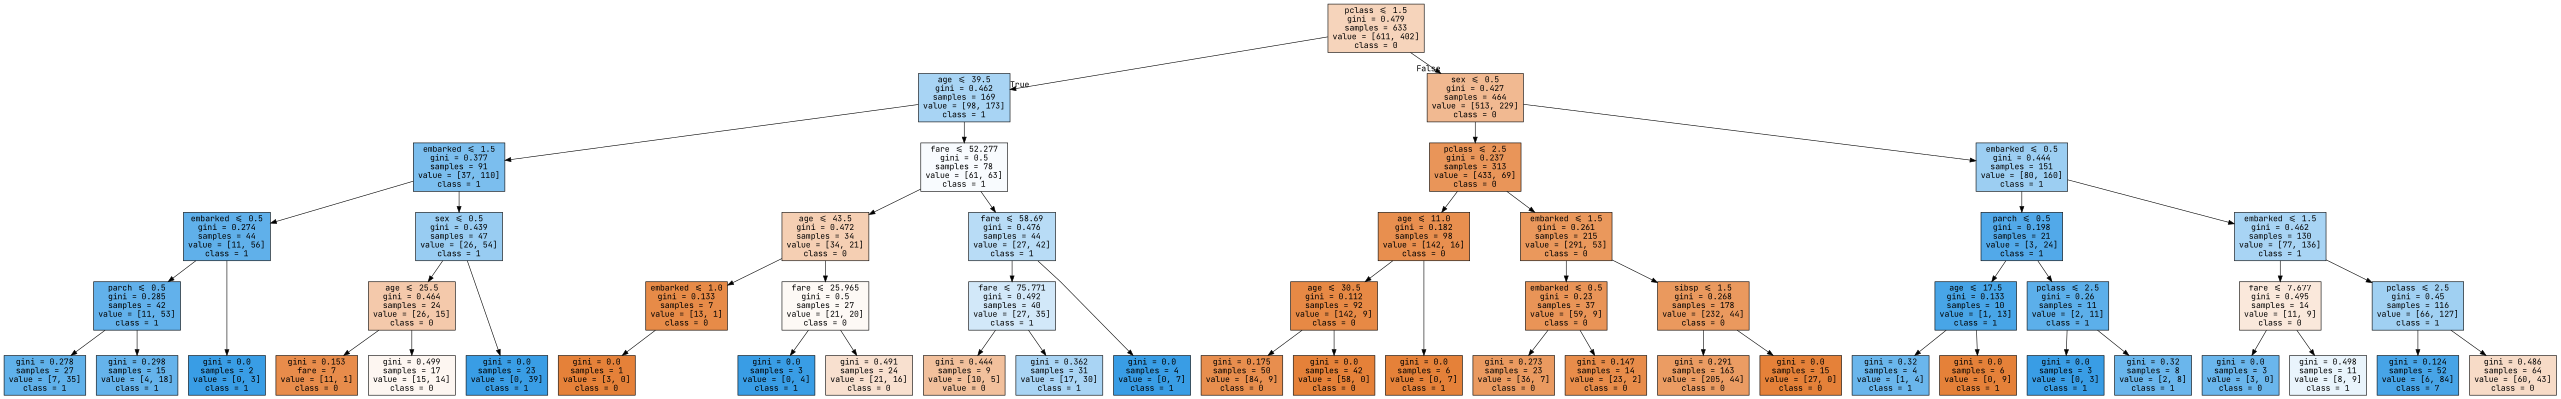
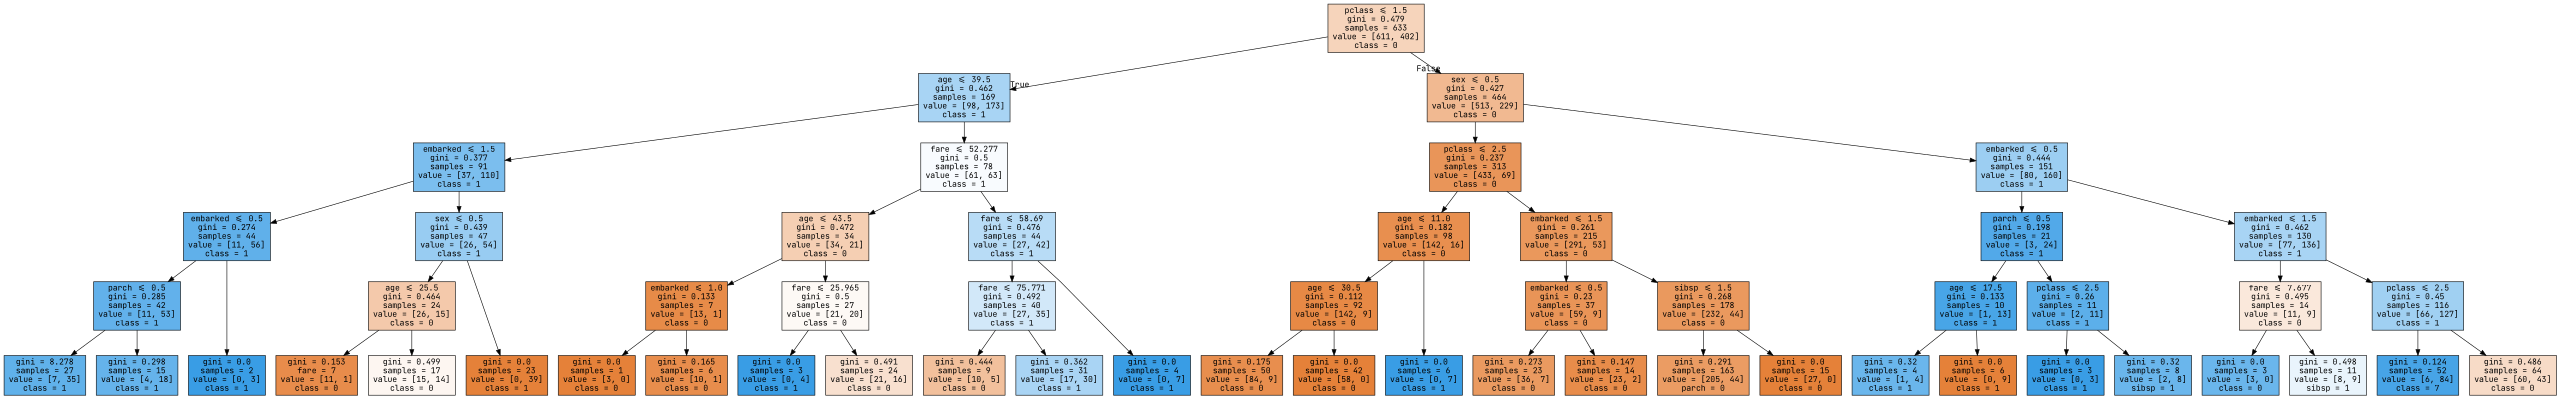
node "gini = 0.278 samples = 27 value = [7, 35] class = 1": label "gini = 0.278 samples = 27 value = [7, 35] class = 1" -> "gini = 8.278 samples = 27 value = [7, 35] class = 1"
node "gini = 0.0 samples = 23 value = [0, 39] class = 1": fillcolor #399de5ff -> #e58139ff
node "gini = 0.165 samples = 6 value = [10, 1] class = 0": added
node "gini = 0.444 samples = 9 value = [10, 5] value = 0": label "gini = 0.444 samples = 9 value = [10, 5] value = 0" -> "gini = 0.444 samples = 9 value = [10, 5] class = 0"
node "gini = 0.0 samples = 6 value = [0, 7] class = 1": fillcolor #e58139ff -> #399de5ff
node "gini = 0.291 samples = 163 value = [205, 44] class = 0": label "gini = 0.291 samples = 163 value = [205, 44] class = 0" -> "gini = 0.291 samples = 163 value = [205, 44] parch = 0"
node "gini = 0.32 samples = 8 value = [2, 8] class = 1": label "gini = 0.32 samples = 8 value = [2, 8] class = 1" -> "gini = 0.32 samples = 8 value = [2, 8] sibsp = 1"
node "gini = 0.498 samples = 11 value = [8, 9] class = 1": label "gini = 0.498 samples = 11 value = [8, 9] class = 1" -> "gini = 0.498 samples = 11 value = [8, 9] sibsp = 1"
